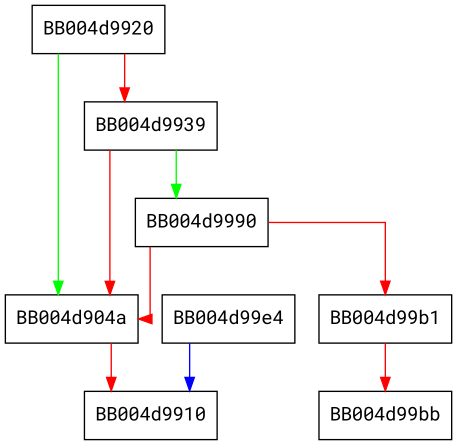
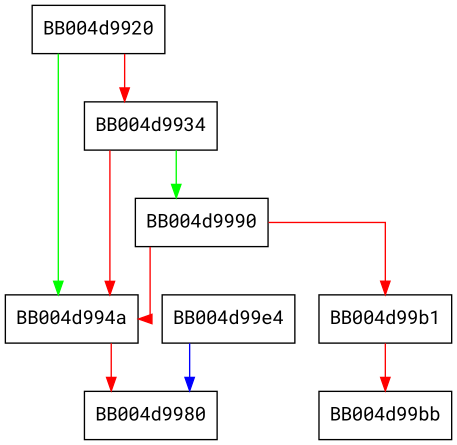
node "BB004d9939": label "BB004d9939" -> "BB004d9934"
node "BB004d904a": label "BB004d904a" -> "BB004d994a"
node "BB004d9910": label "BB004d9910" -> "BB004d9980"
